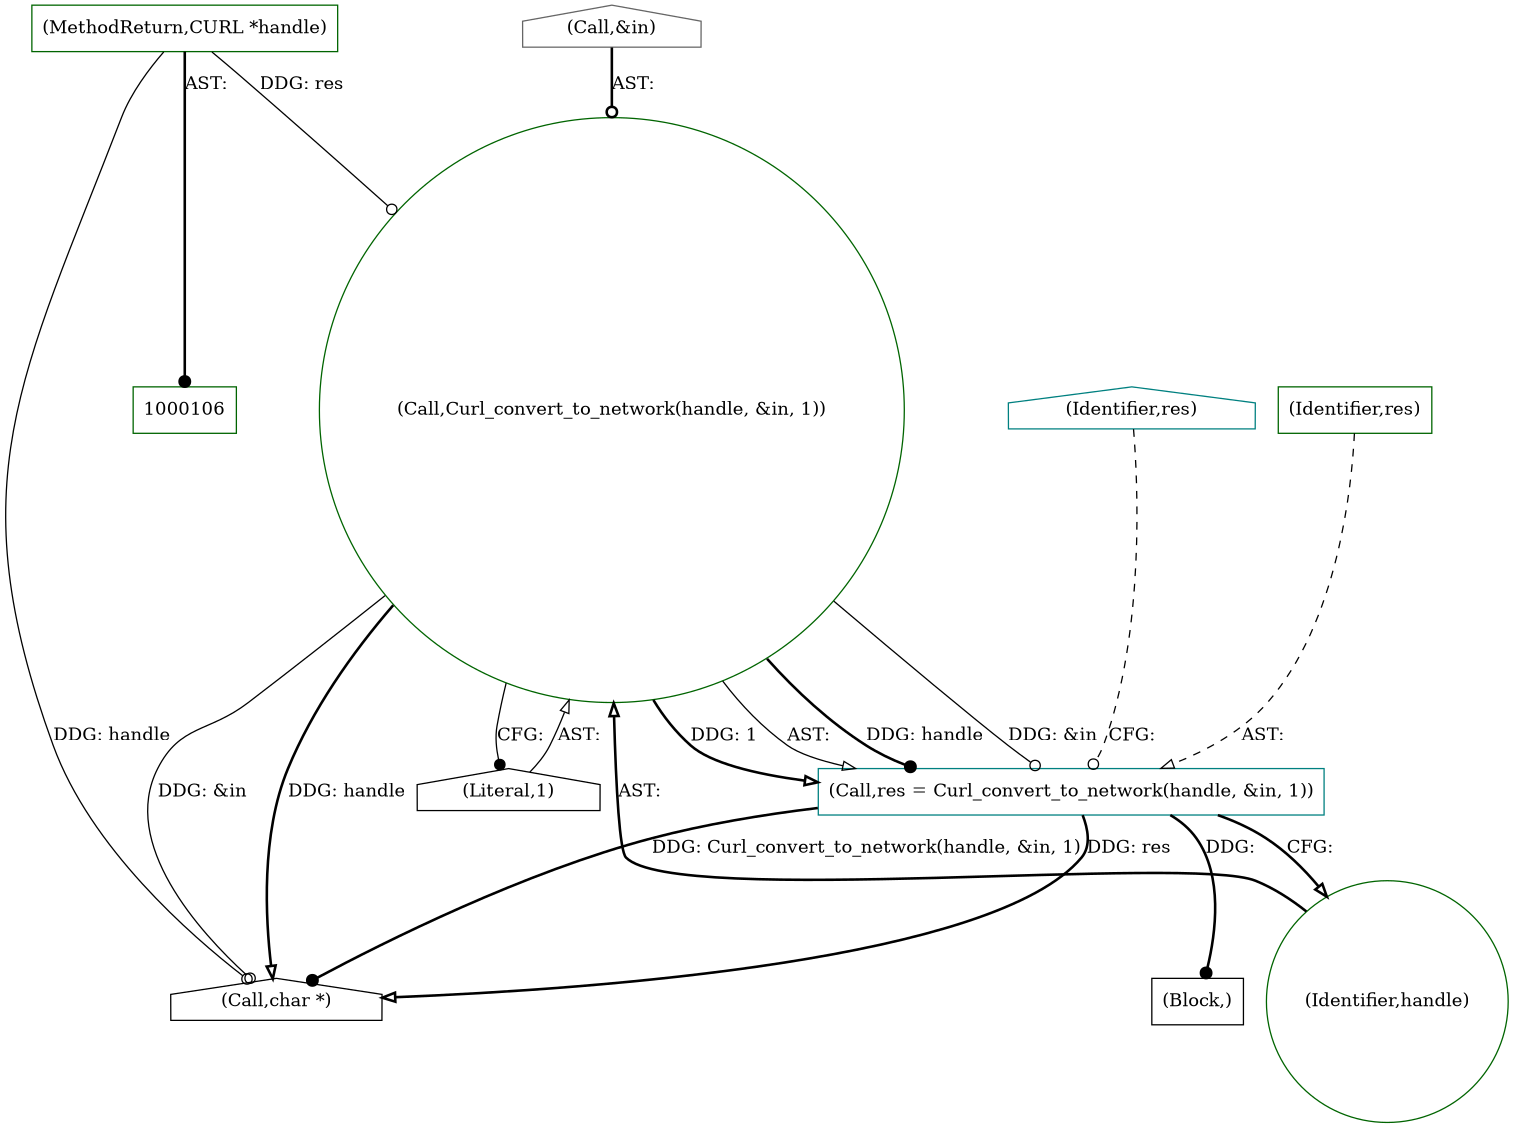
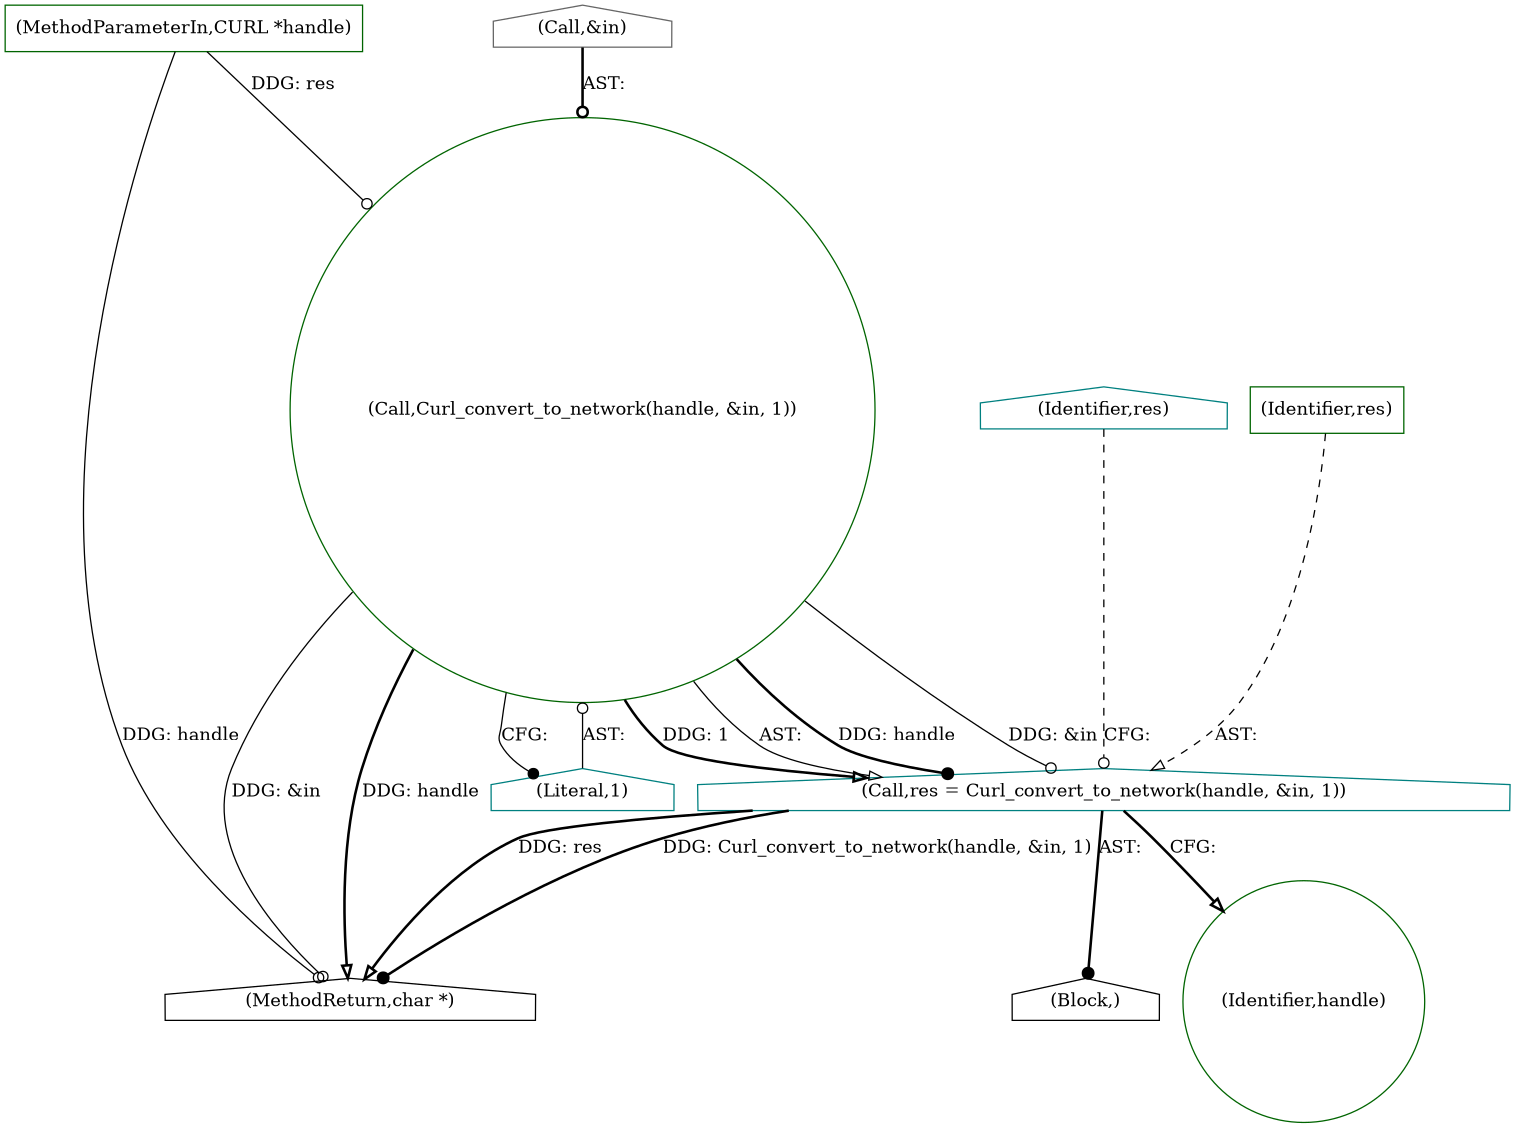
node "(MethodReturn,CURL *handle)": label "(MethodReturn,CURL *handle)" -> "(MethodParameterIn,CURL *handle)"
node "1000106": removed
edge "(Literal,1)" -> "(Call,Curl_convert_to_network(handle, &in, 1))": arrowhead onormal -> odot
node "(Literal,1)": color black -> teal
node "(Call,res = Curl_convert_to_network(handle, &in, 1))": shape box -> house
edge "(Call,res = Curl_convert_to_network(handle, &in, 1))" -> "(Block,)": label "DDG: " -> "AST: "
edge "(Identifier,handle)" -> "(Call,Curl_convert_to_network(handle, &in, 1))": removed, label "AST:"
node "(Call,char *)": label "(Call,char *)" -> "(MethodReturn,char *)"
node "(Block,)": shape box -> house
